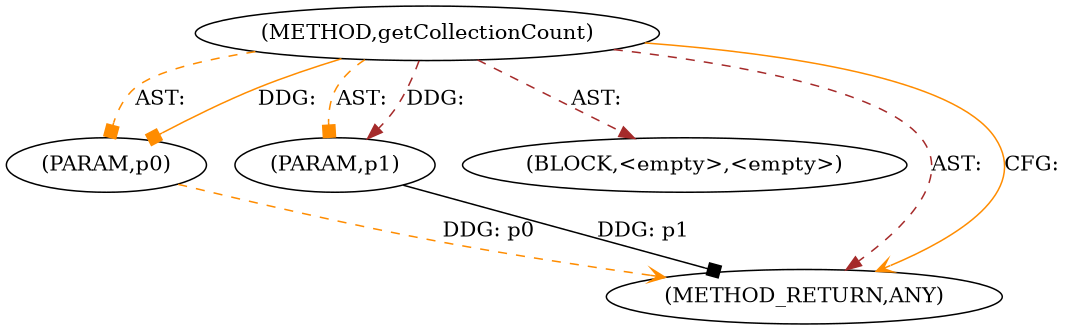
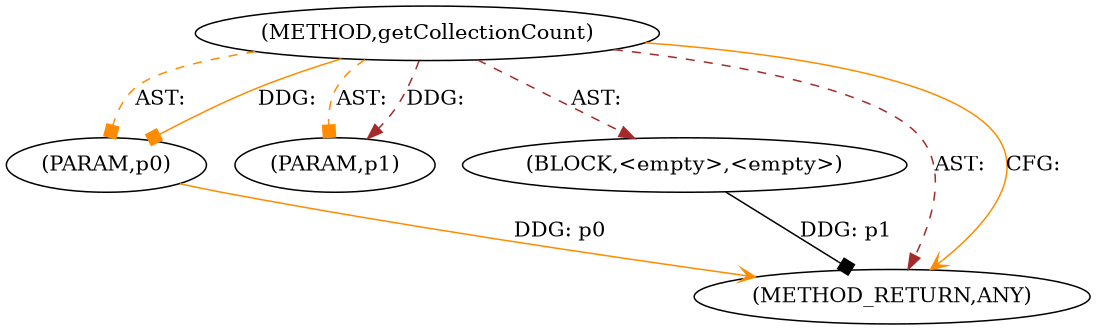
edge "(PARAM,p1)" -> "(METHOD_RETURN,ANY)": now "(BLOCK,<empty>,<empty>)" -> "(METHOD_RETURN,ANY)"
edge "(PARAM,p0)" -> "(METHOD_RETURN,ANY)": style dashed -> solid
